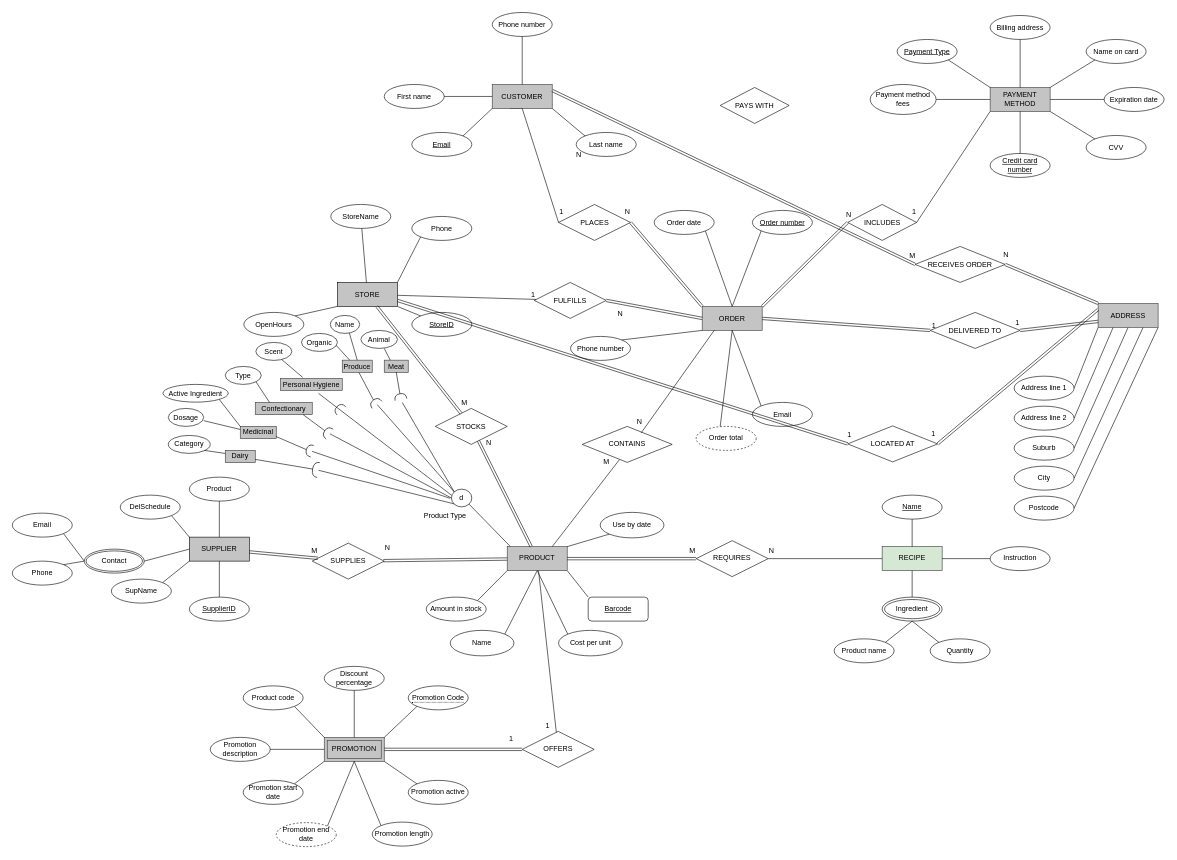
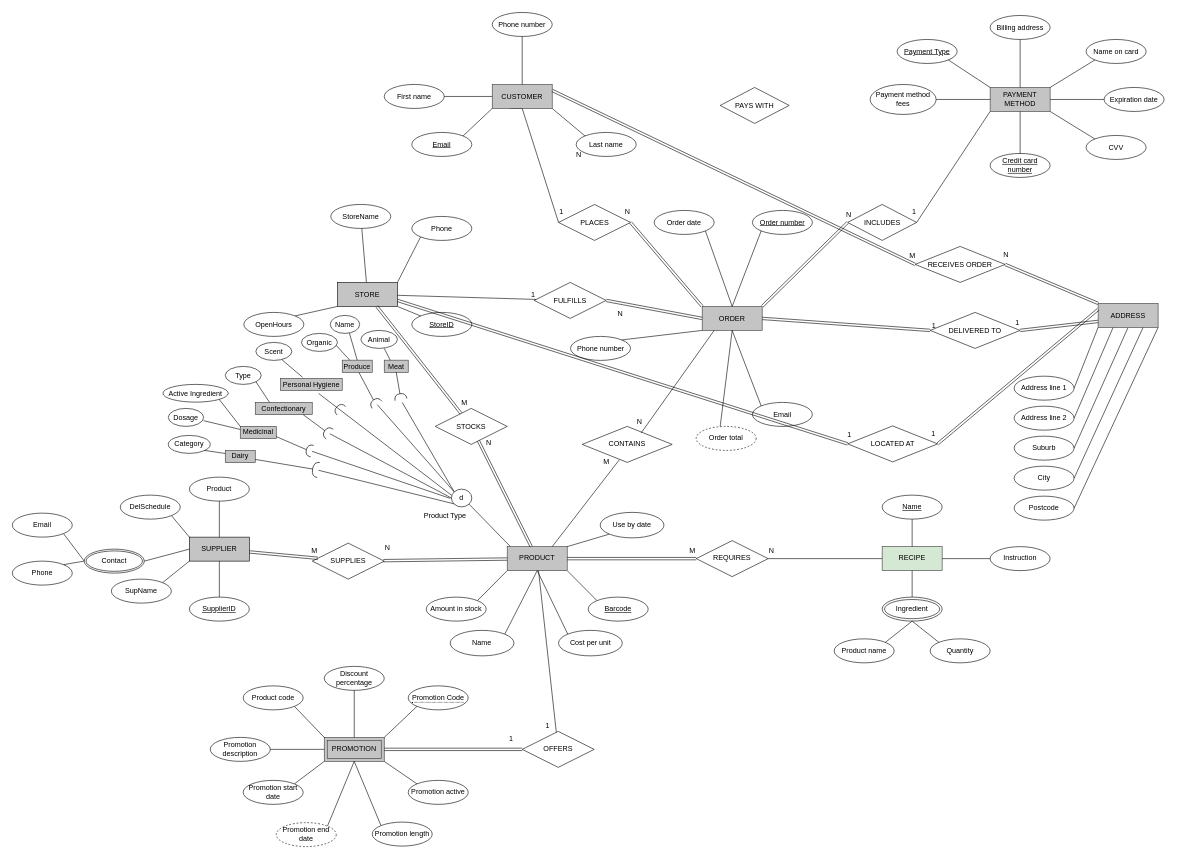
node "Barcode": shape rounded rectangle -> ellipse
